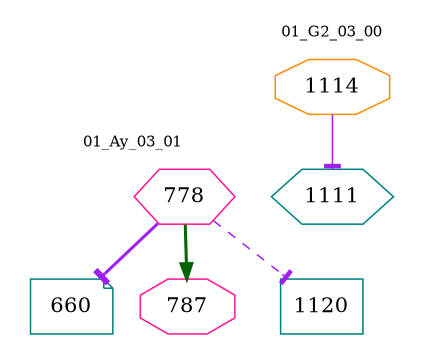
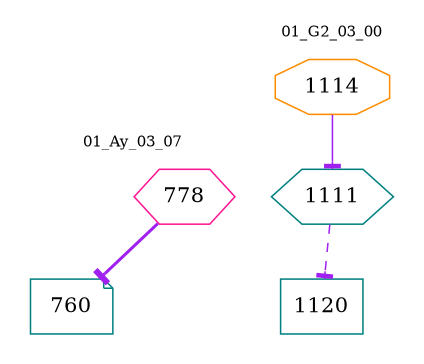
cluster "01_Ay_03_01": label "01_Ay_03_01" -> "01_Ay_03_07"
edge "778" -> "1120": now "1111" -> "1120"
node "660": label "660" -> "760"
node "787": removed
